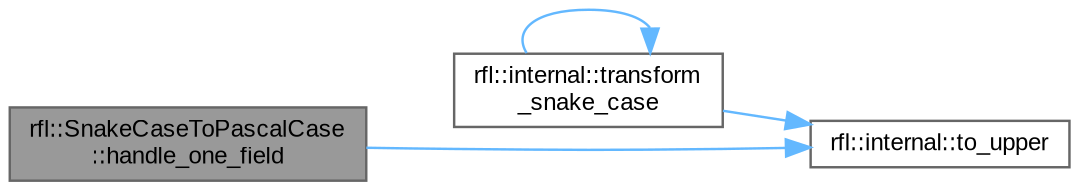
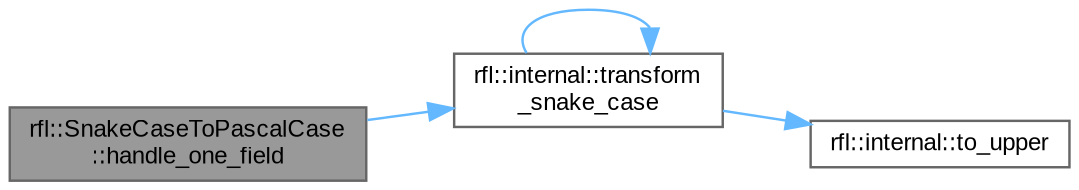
edge "rfl::SnakeCaseToPascalCase ::handle_one_field" -> "rfl::internal::to_upper": now "rfl::SnakeCaseToPascalCase ::handle_one_field" -> "rfl::internal::transform _snake_case"
